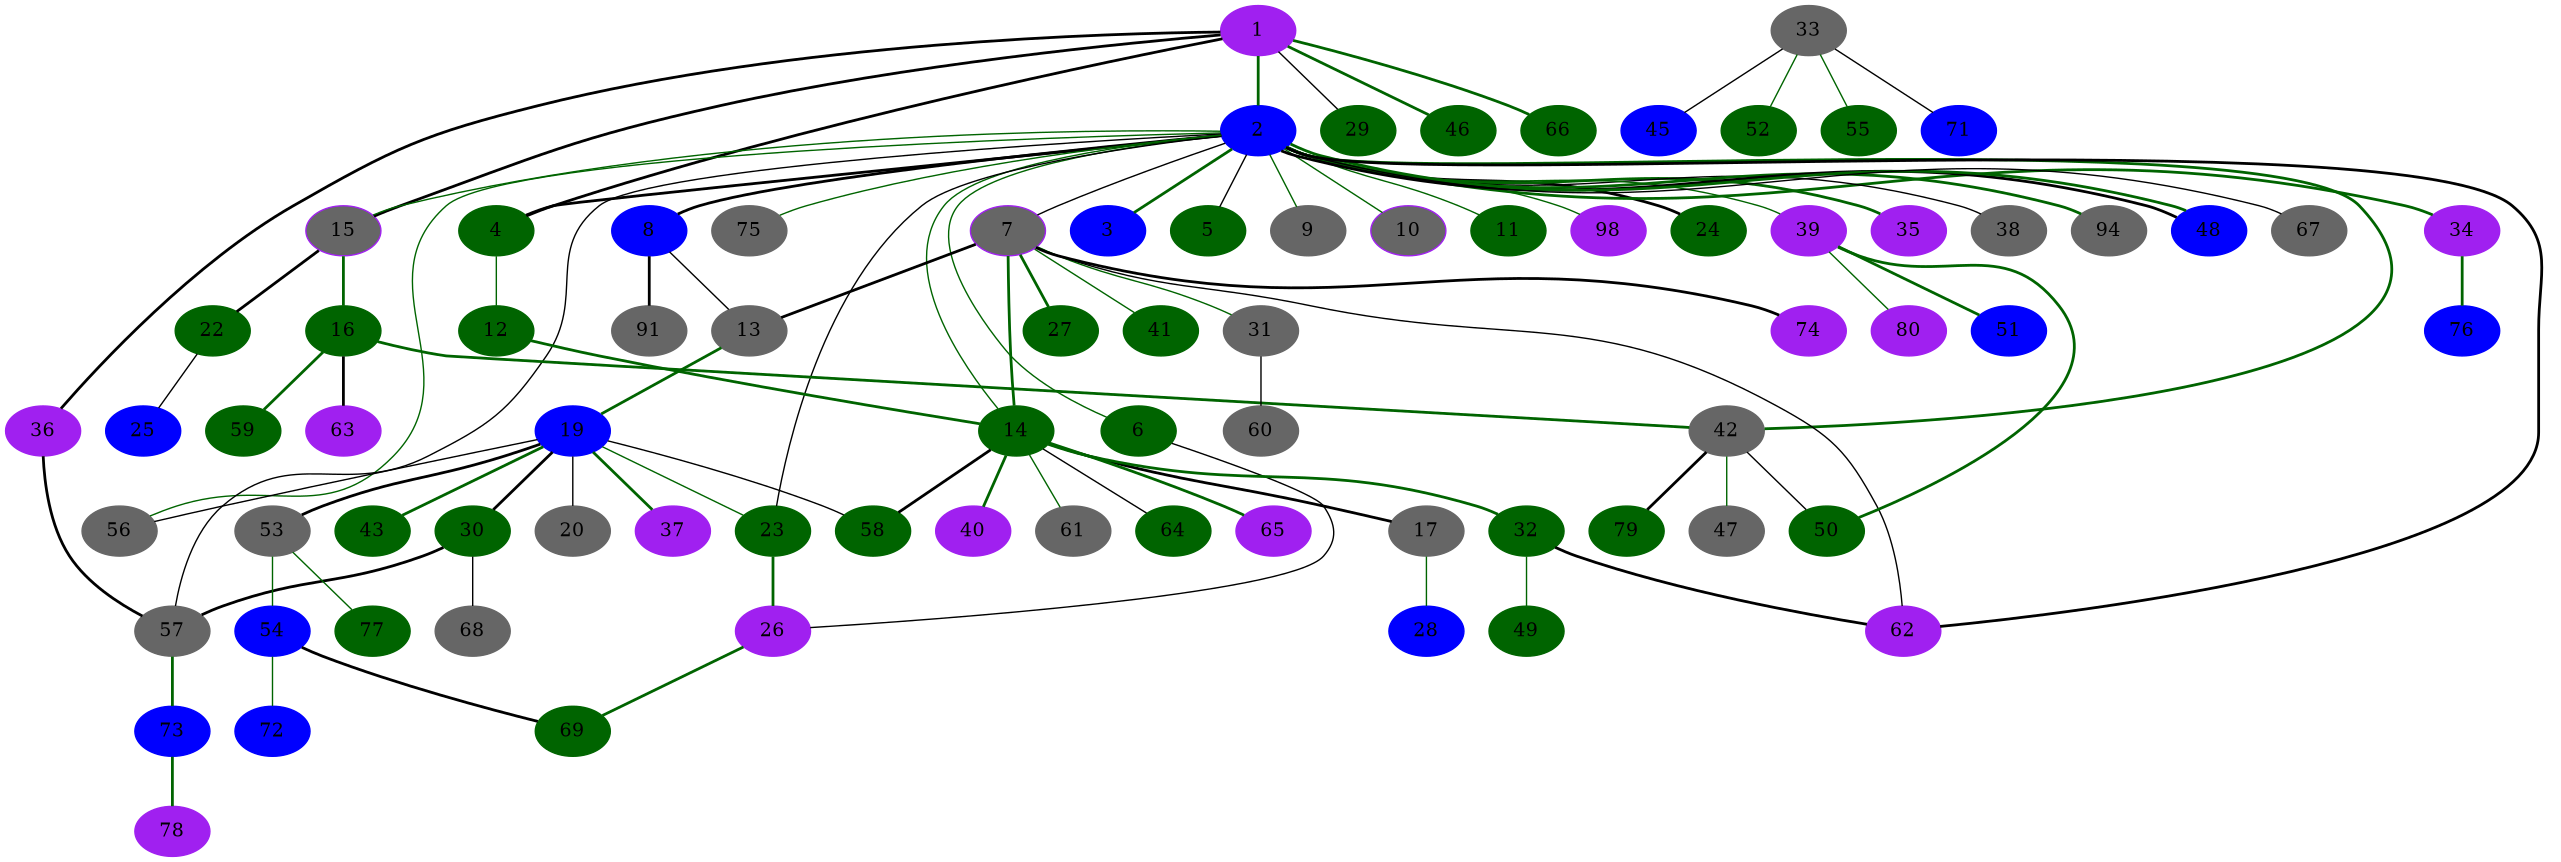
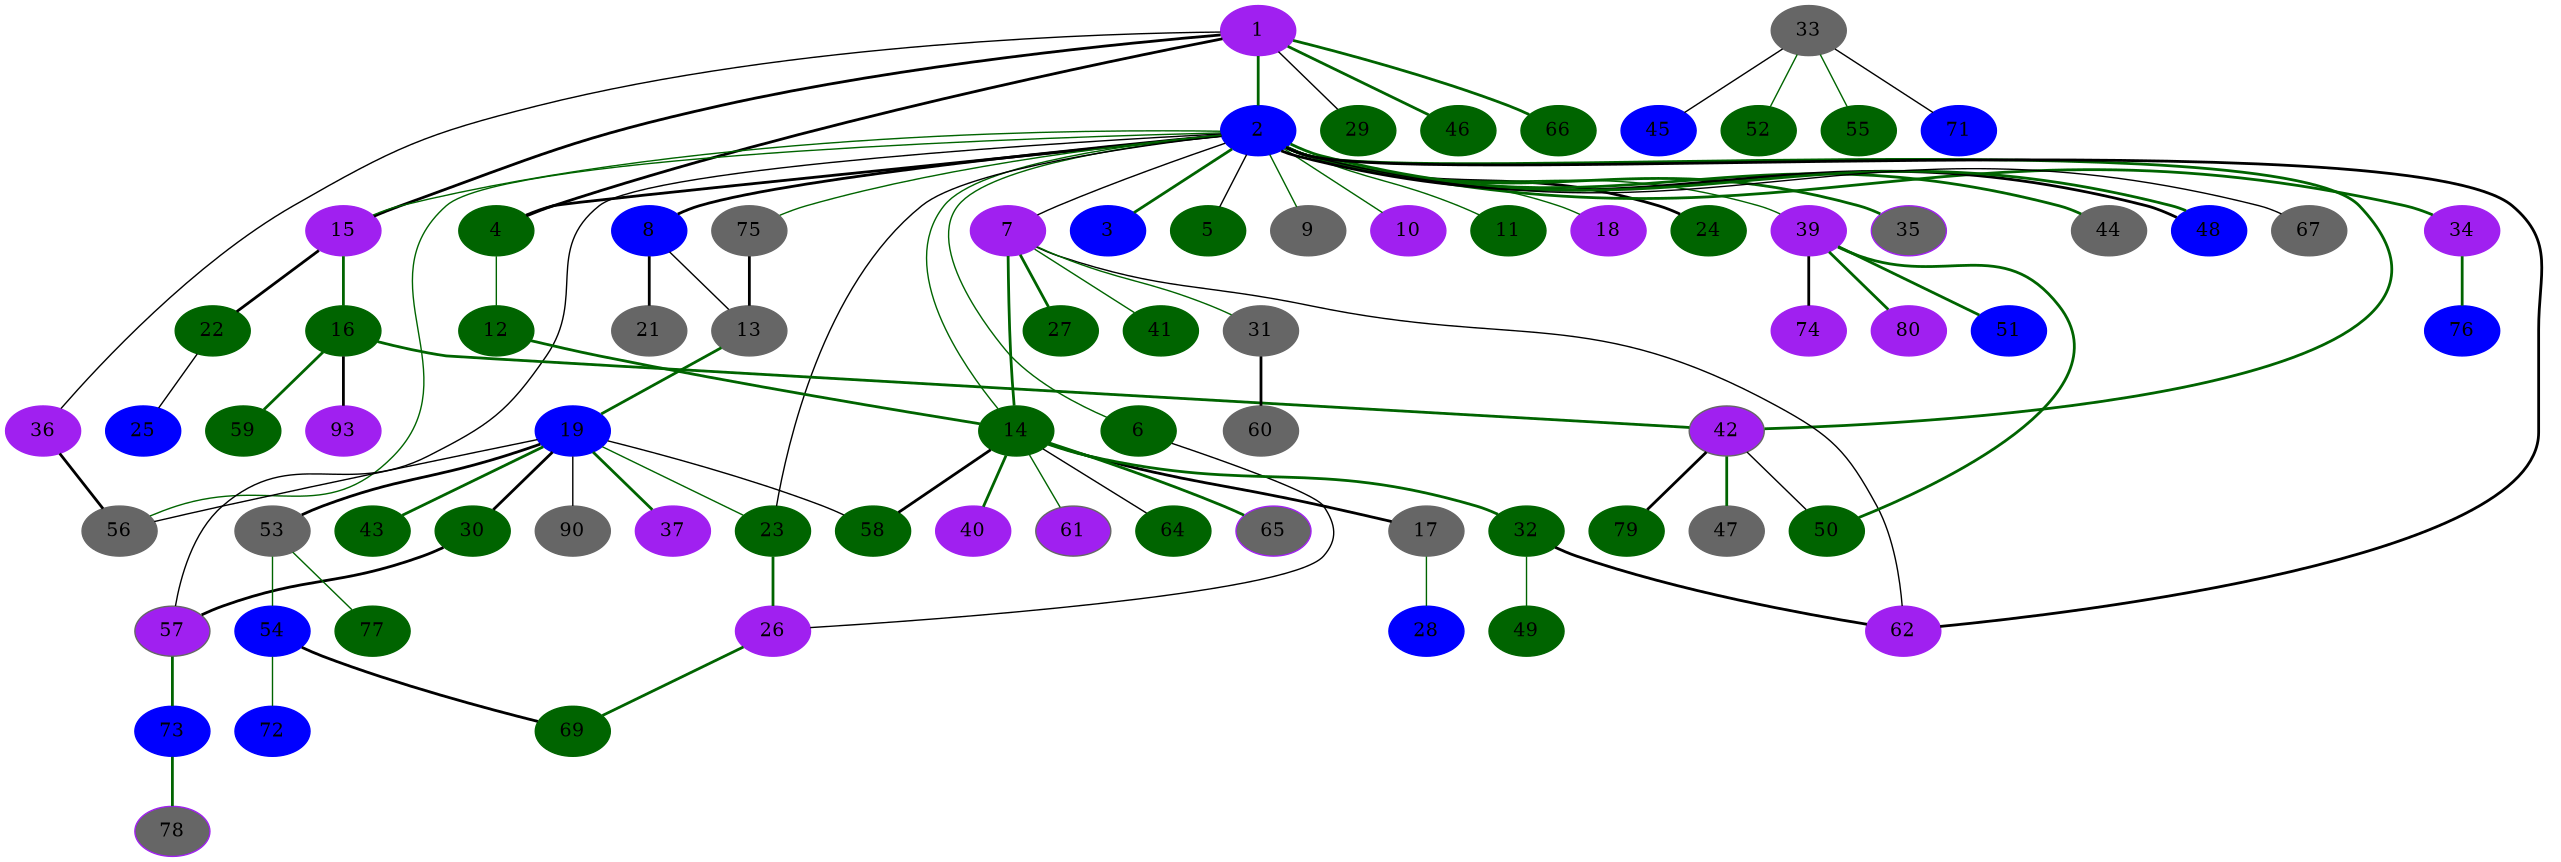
edge "1" -- "36": style bold -> solid
node "15": fillcolor gray40 -> purple
node "7": fillcolor gray40 -> purple
node "10": fillcolor gray40 -> purple
node "98": label "98" -> "18"
node "35": fillcolor purple -> gray40
node "38": removed
node "94": label "94" -> "44"
edge "7" -- "13": now "75" -- "13"
edge "39" -- "80": style solid -> bold
edge "7" -- "74": now "39" -- "74"
node "91": label "91" -> "21"
edge "31" -- "60": style solid -> bold
node "63": label "63" -> "93"
node "42": fillcolor gray40 -> purple
edge "42" -- "47": style solid -> bold
node "20": label "20" -> "90"
node "61": fillcolor gray40 -> purple
node "65": fillcolor purple -> gray40
edge "36" -- "57": now "36" -- "56"
node "57": fillcolor gray40 -> purple
node "68": removed
node "78": fillcolor purple -> gray40
